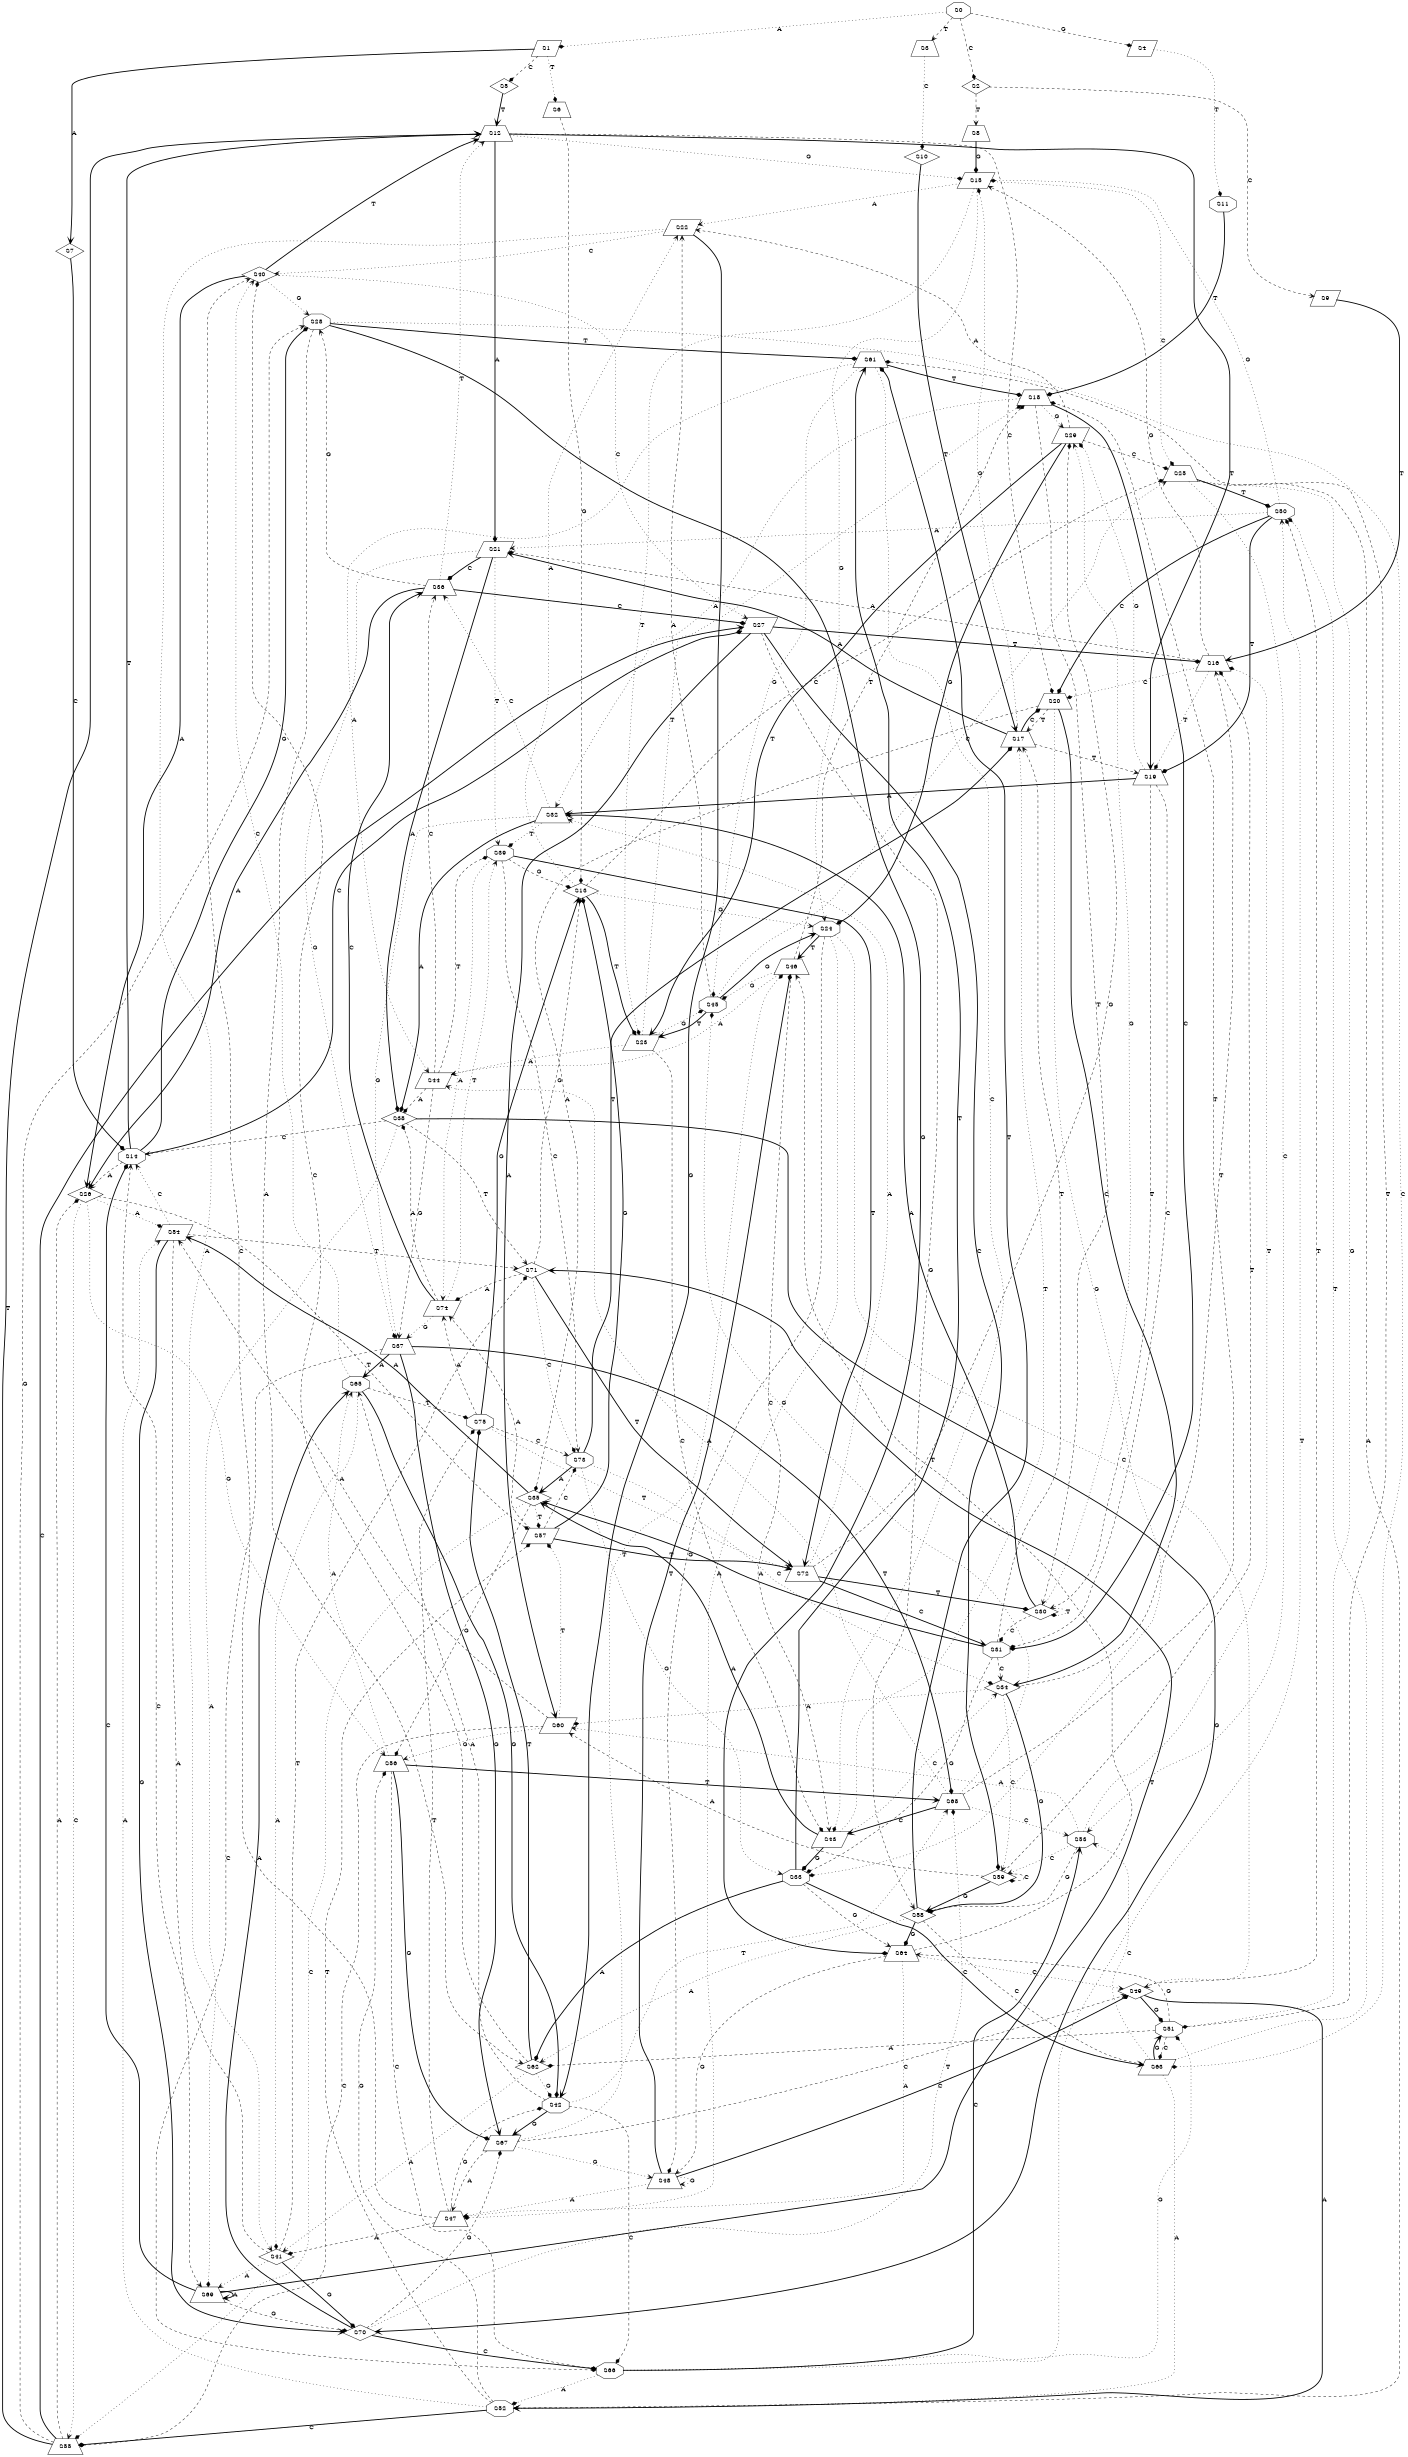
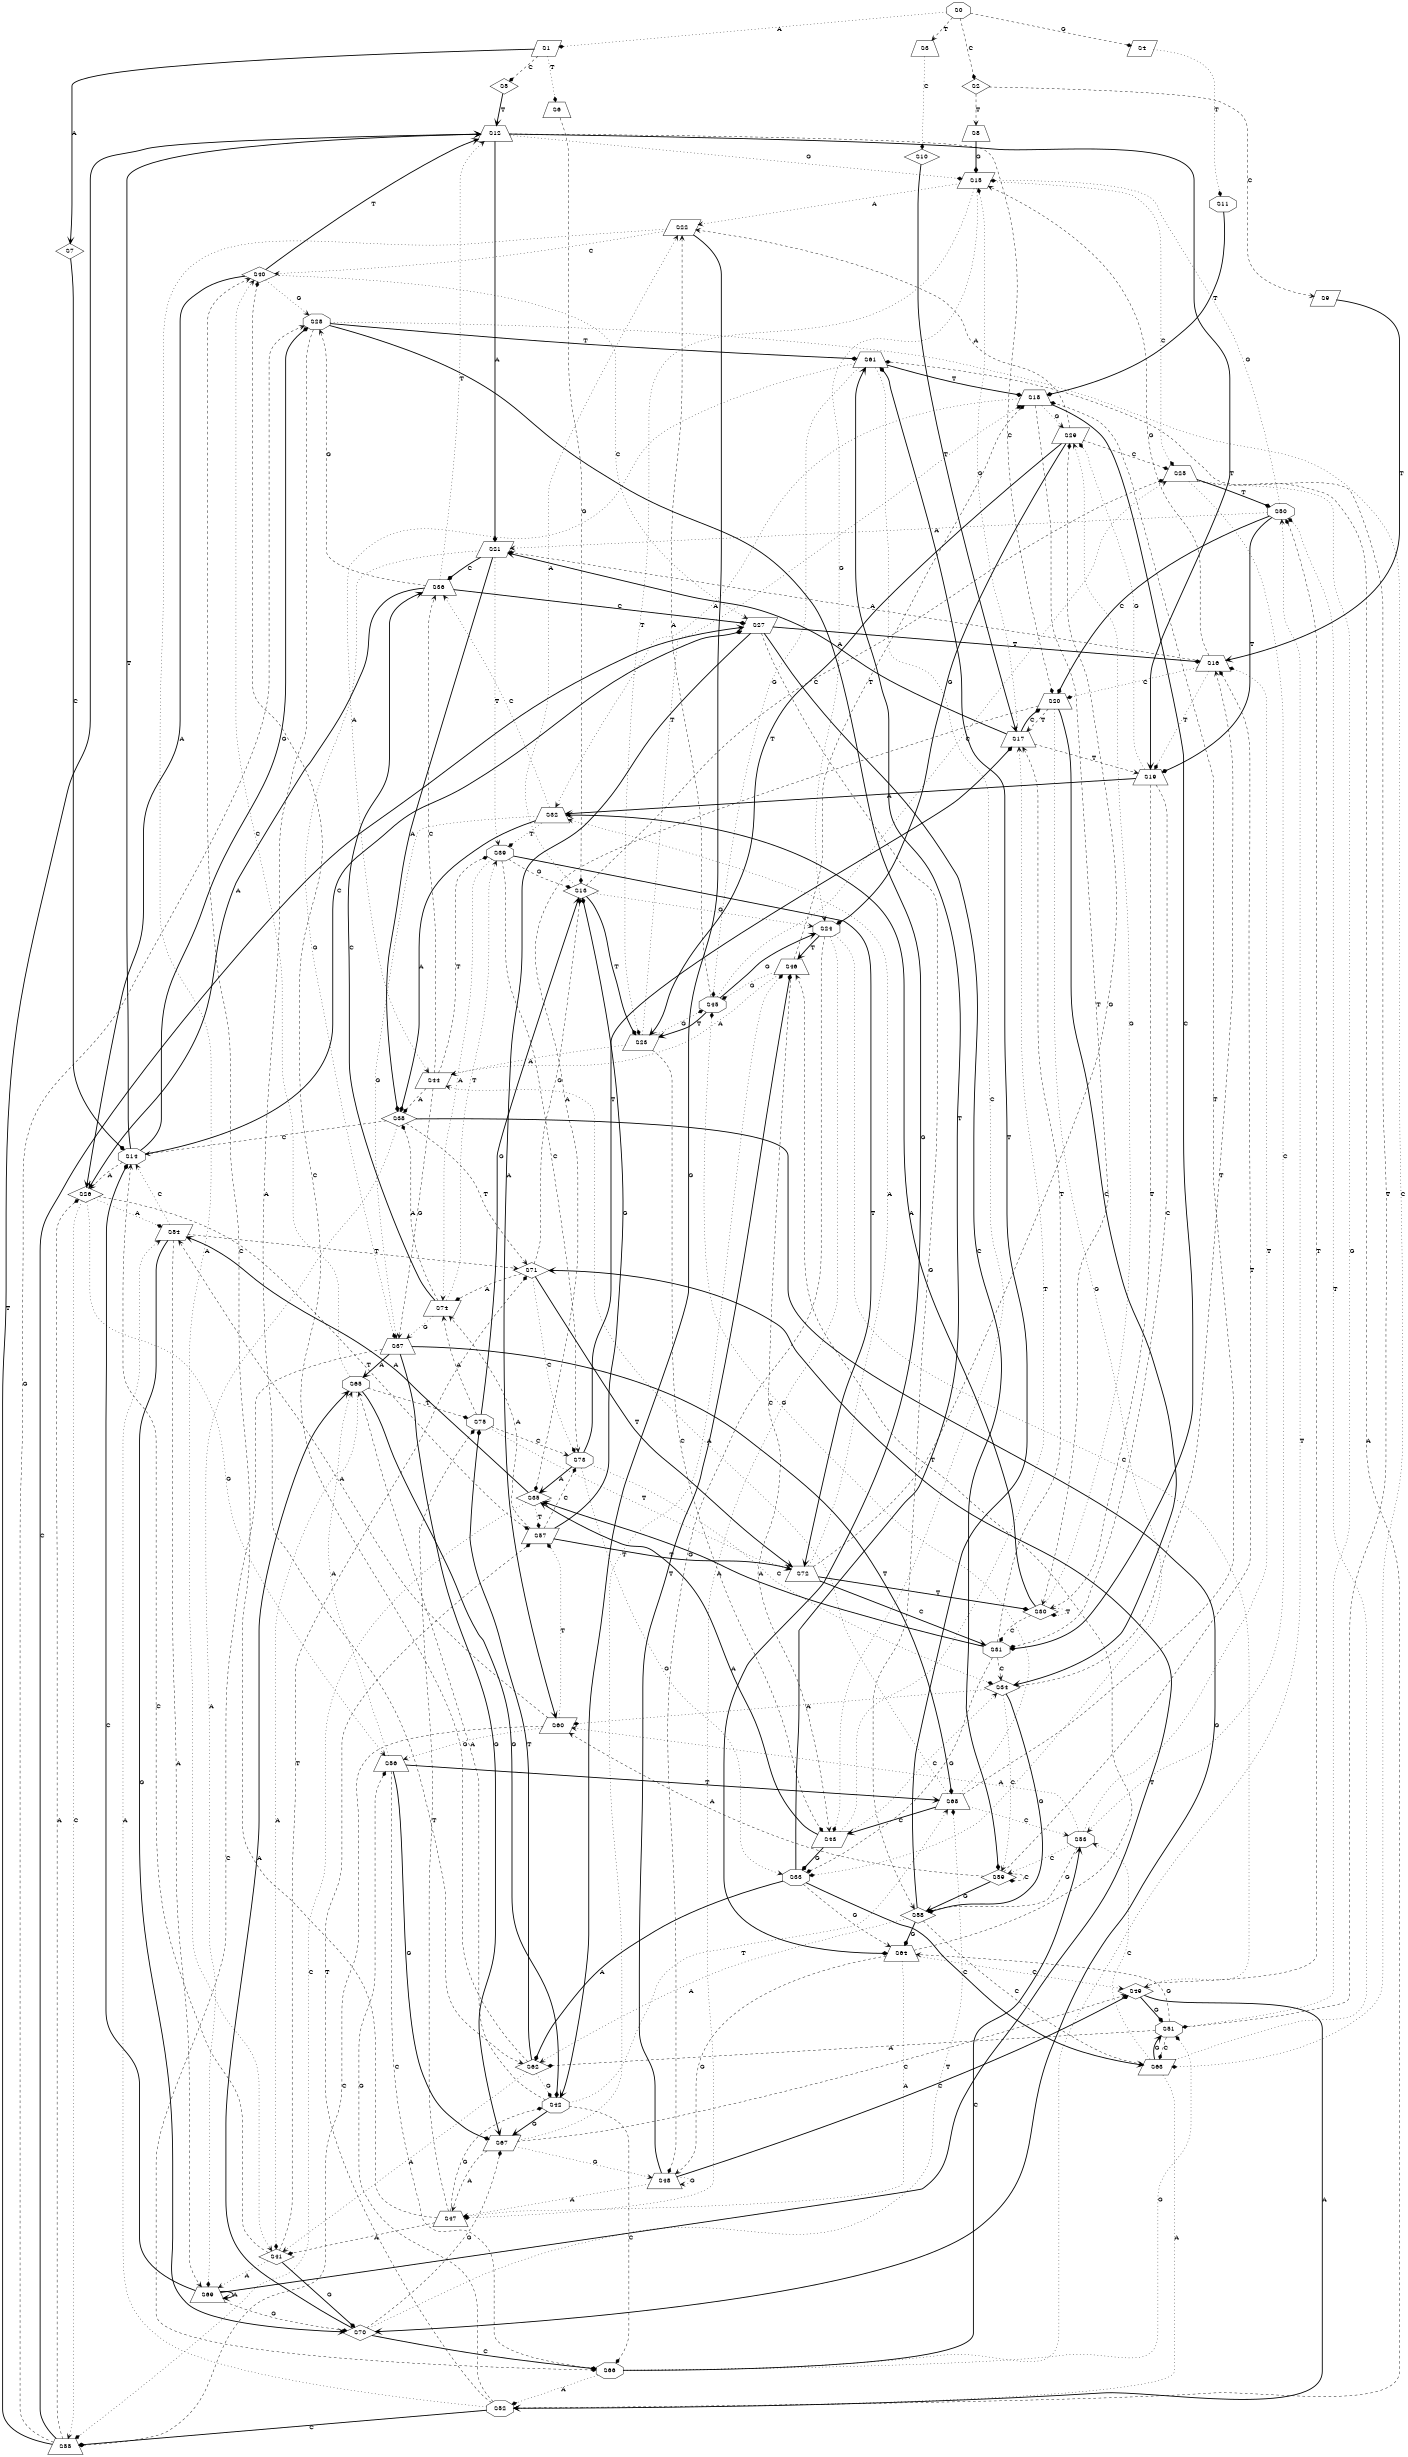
edge "S35" -> "S56": removed, label "G"
